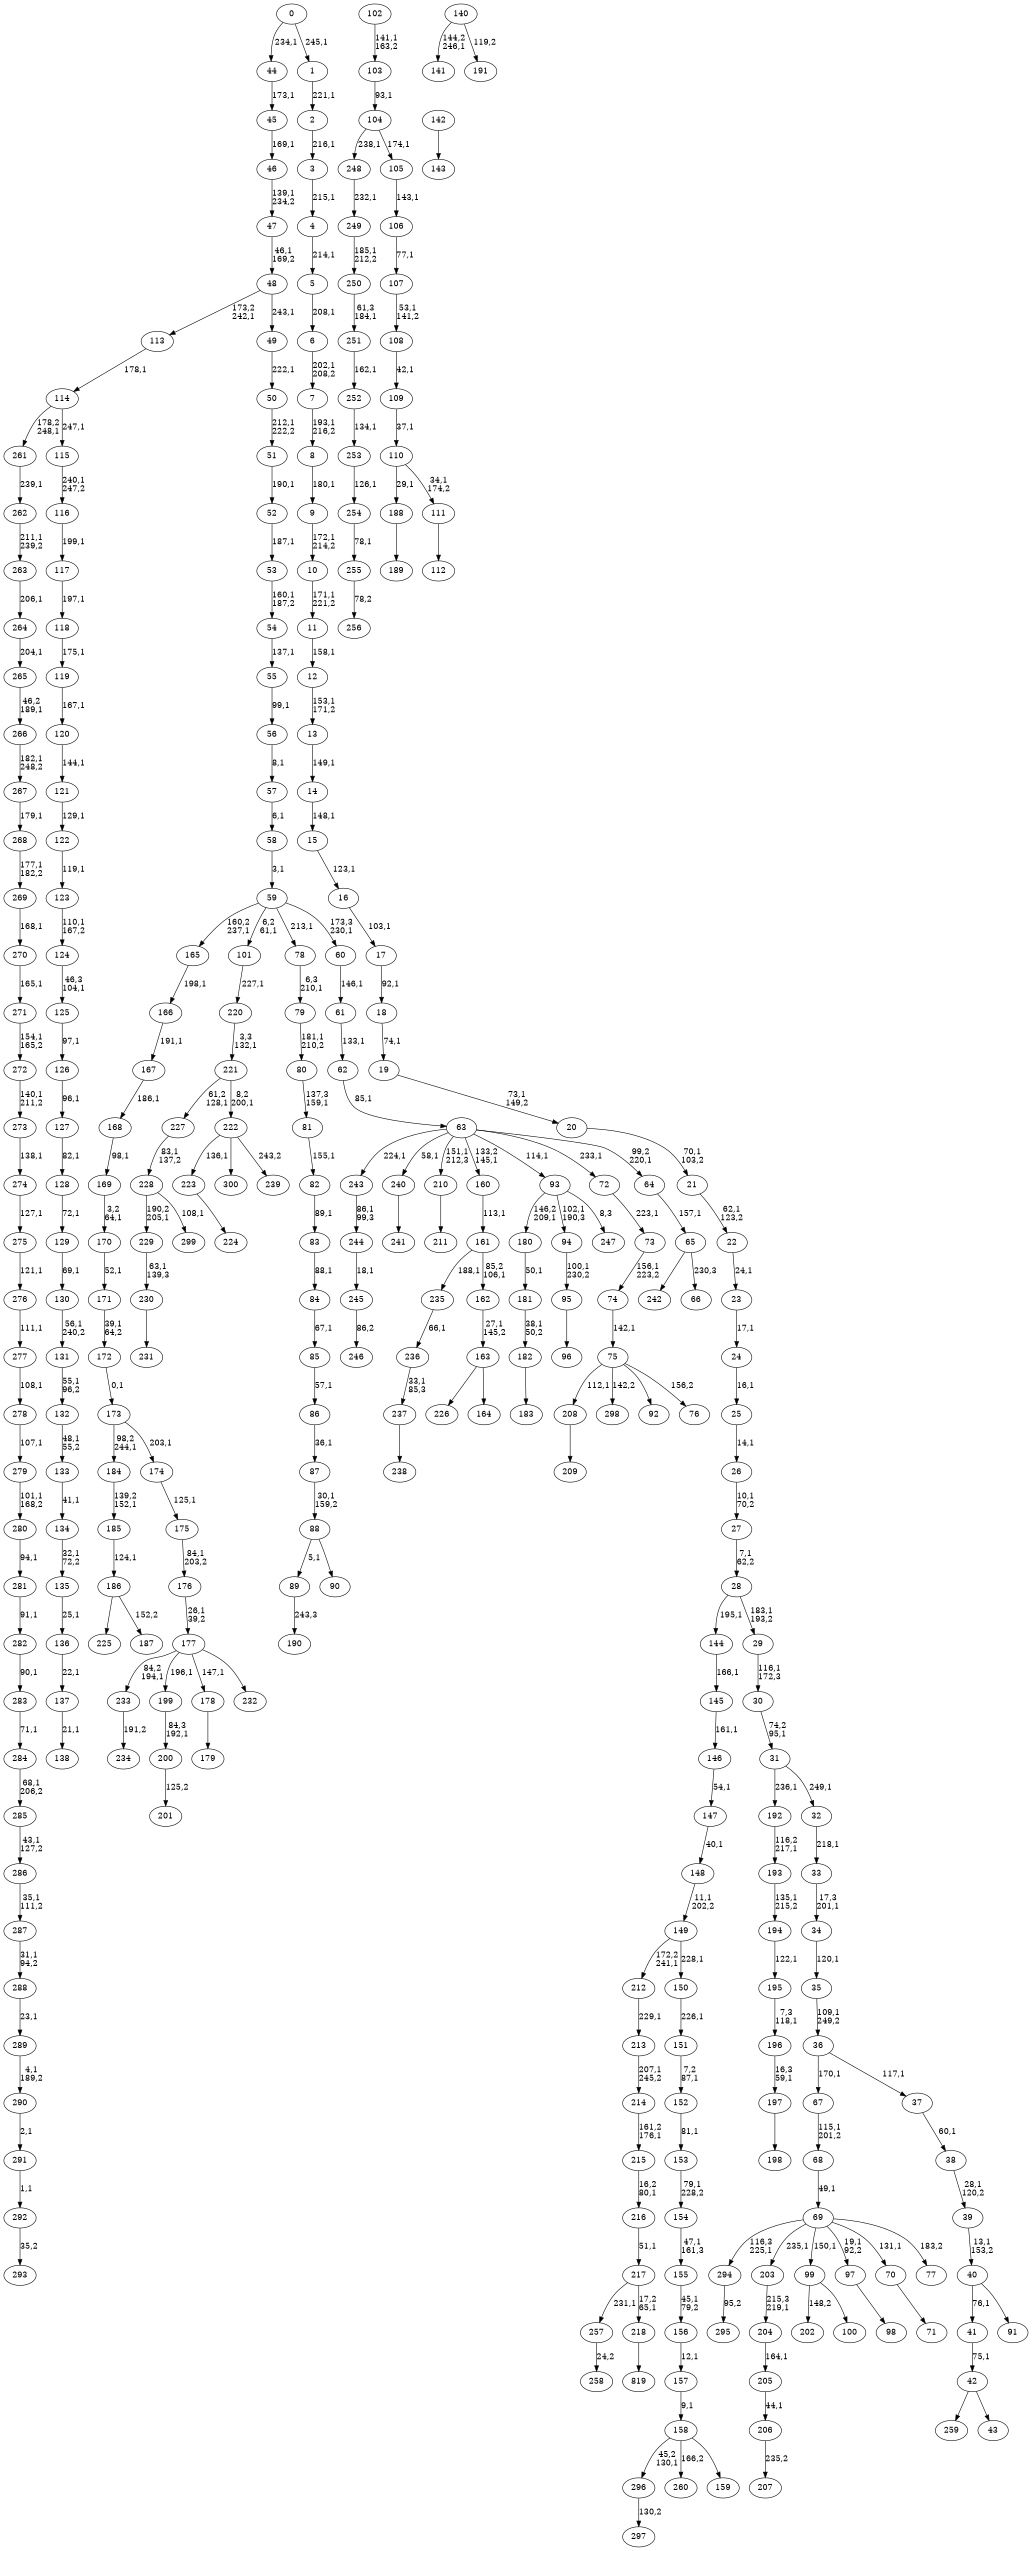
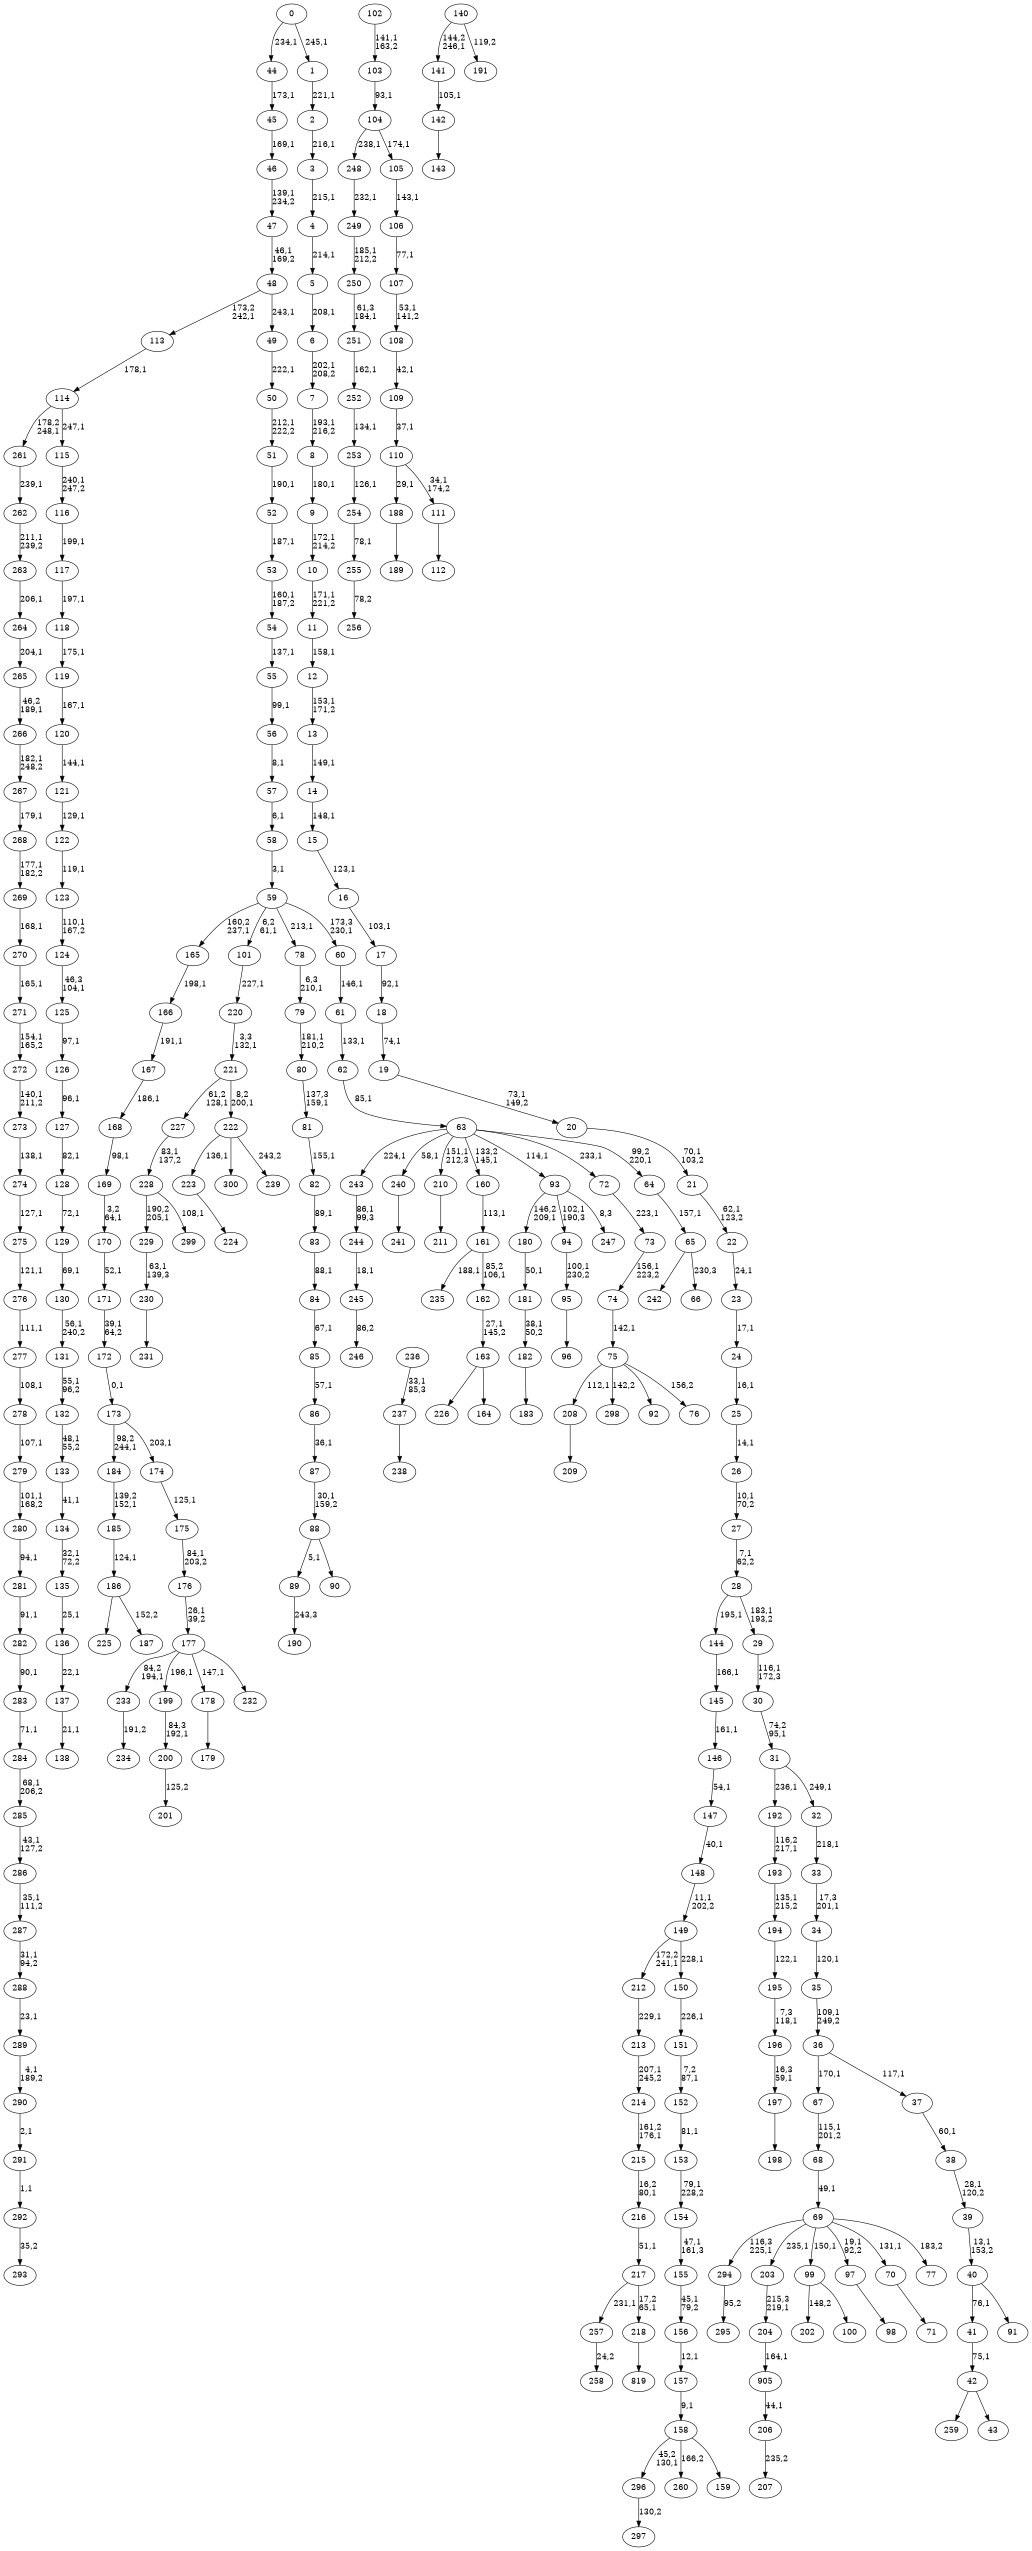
edge "141" -> "142": added, label "105,1"
edge "235" -> "236": removed, label "66,1"
node "205": label "205" -> "905"
